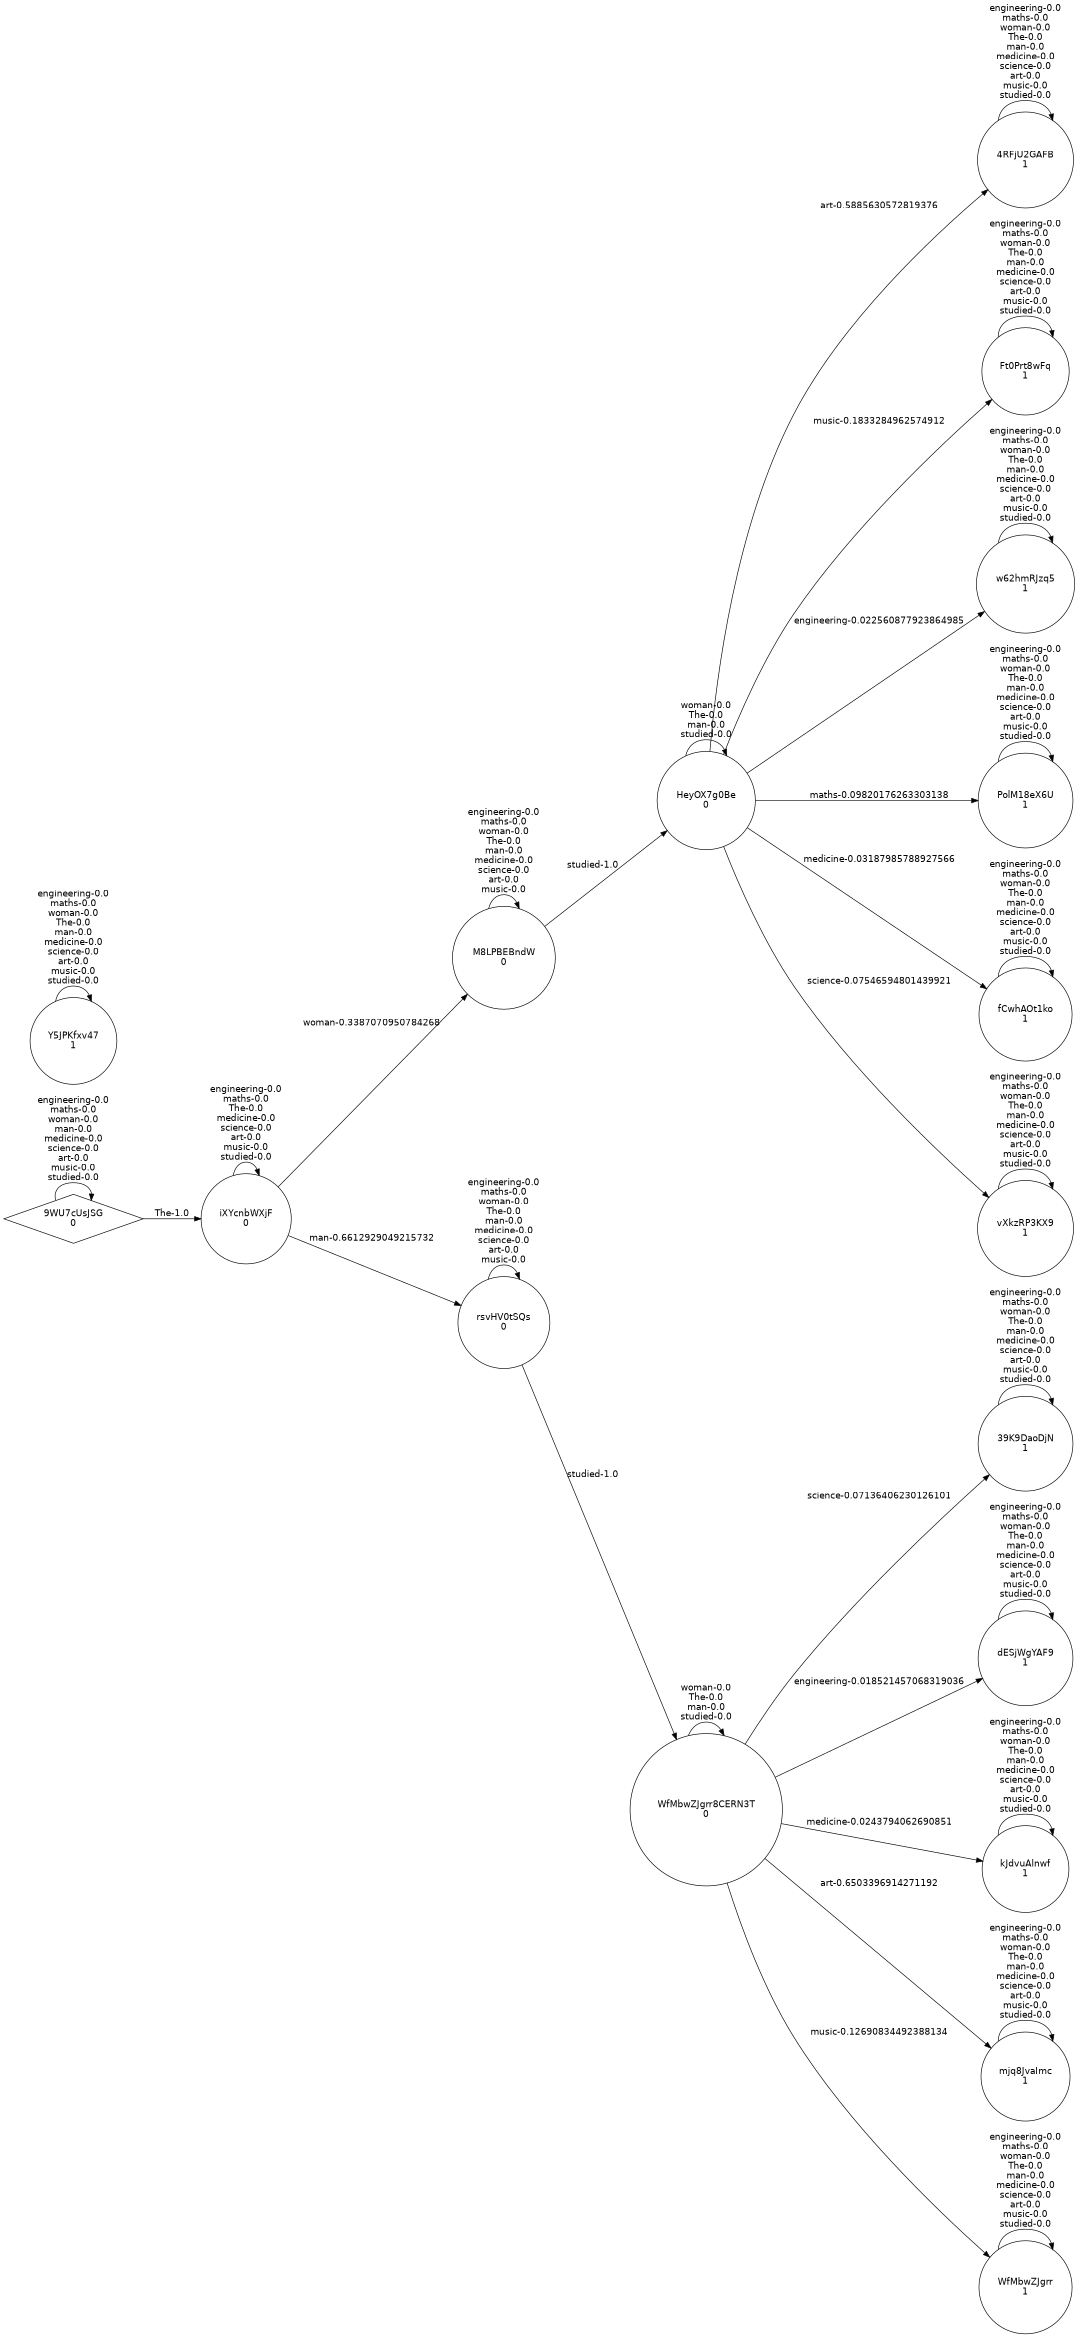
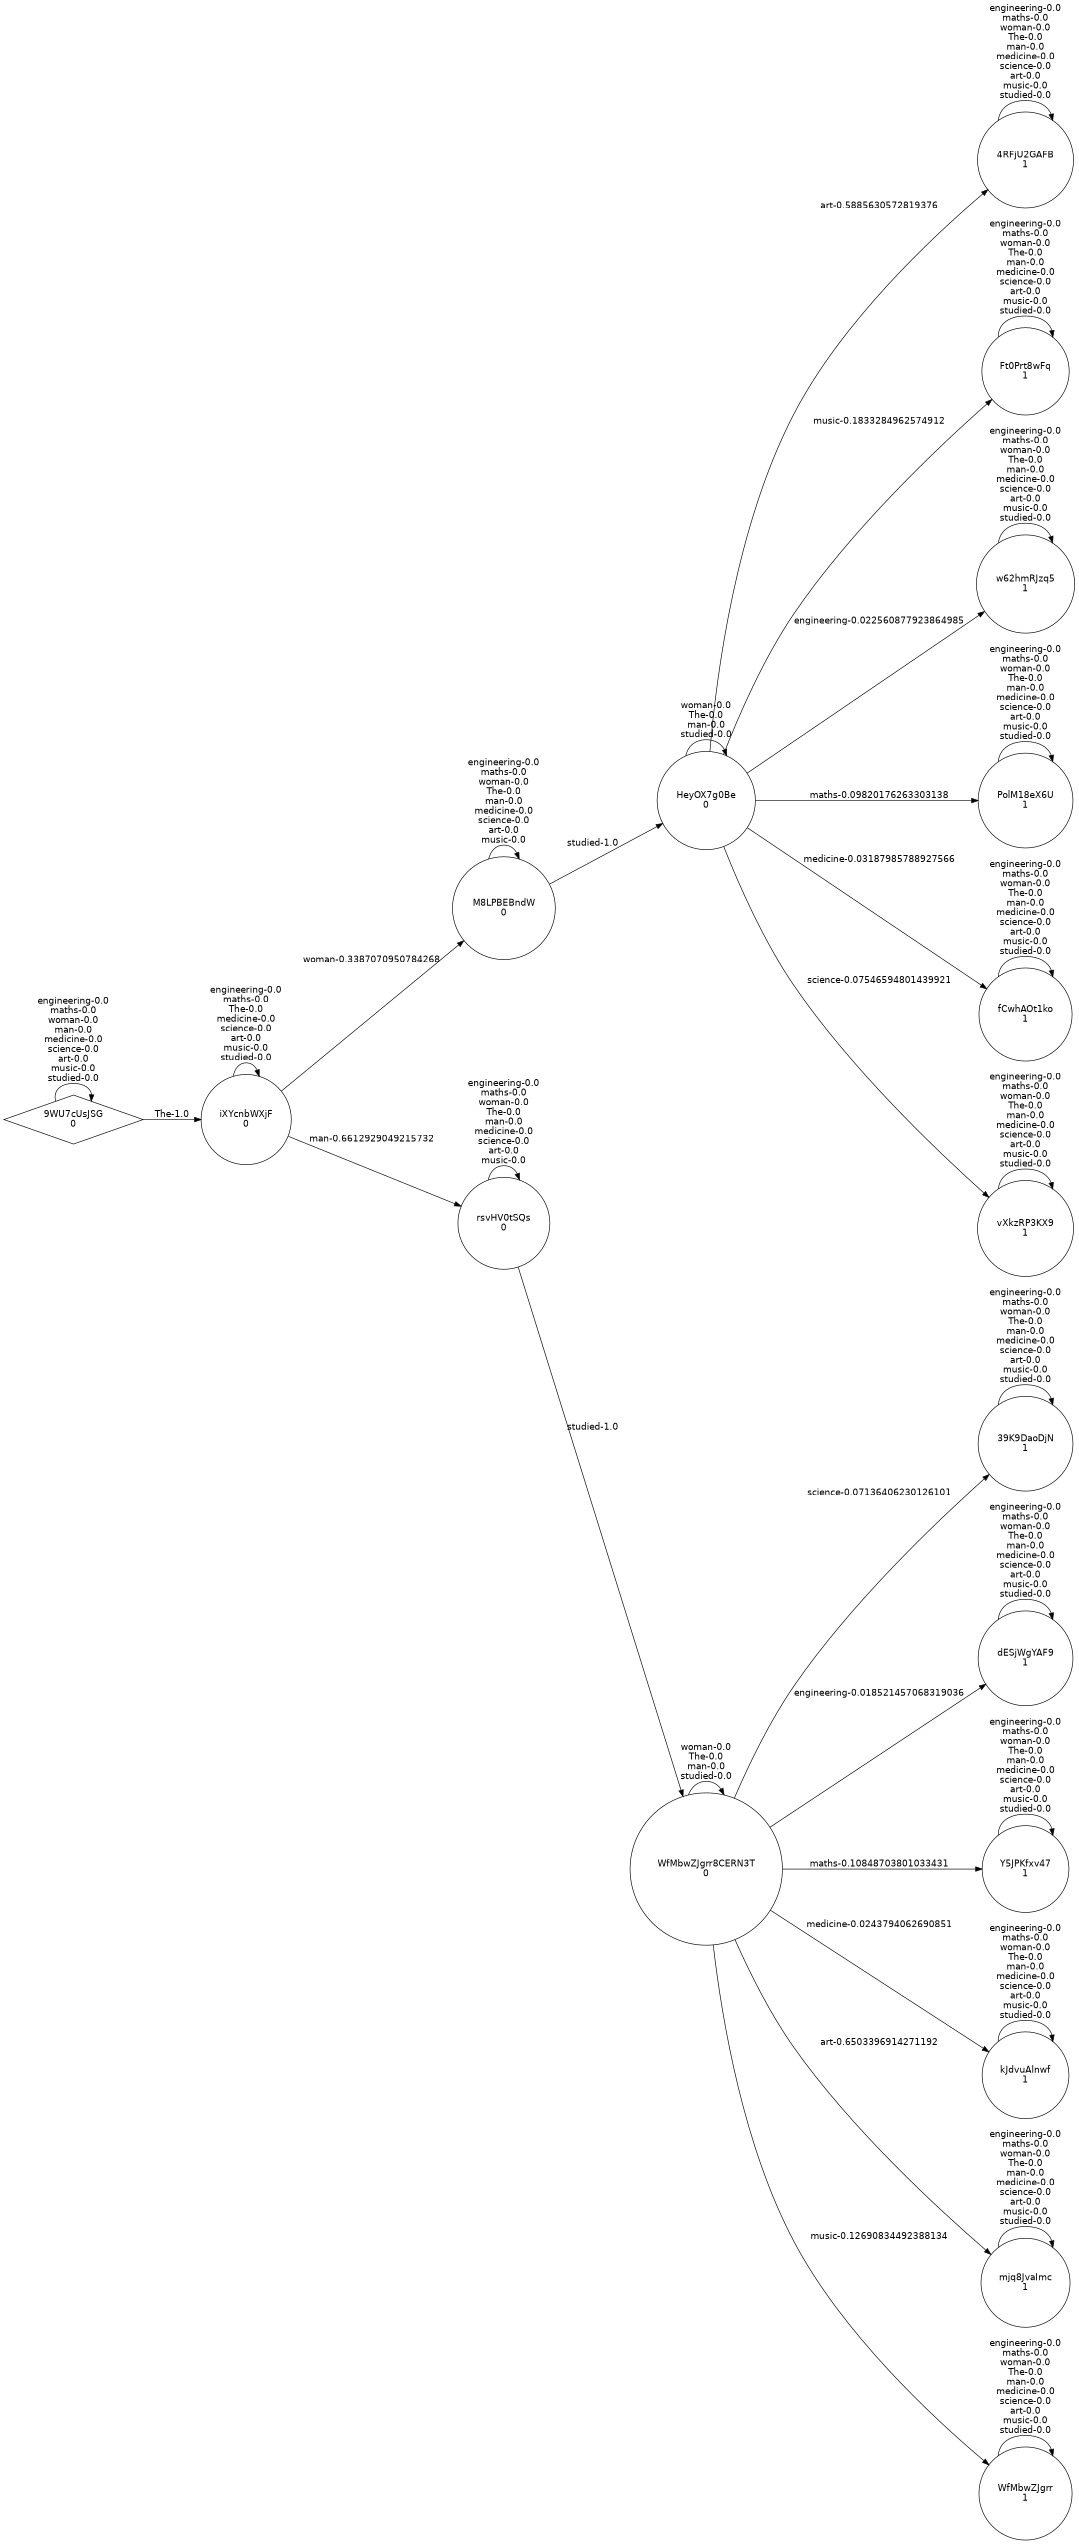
edge "WfMbwZJgrr8CERN3T 0" -> "Y5JPKfxv47 1": added, label "maths-0.10848703801033431"
